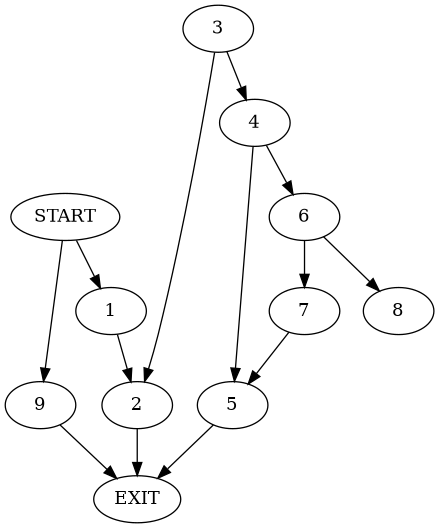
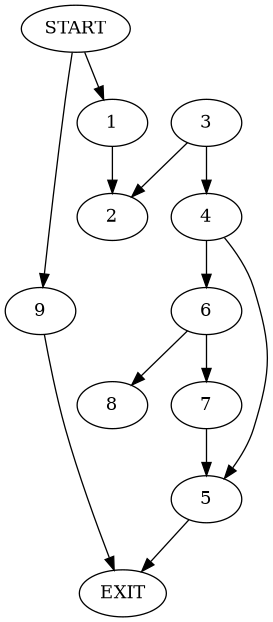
edge "2" -> "EXIT": removed
